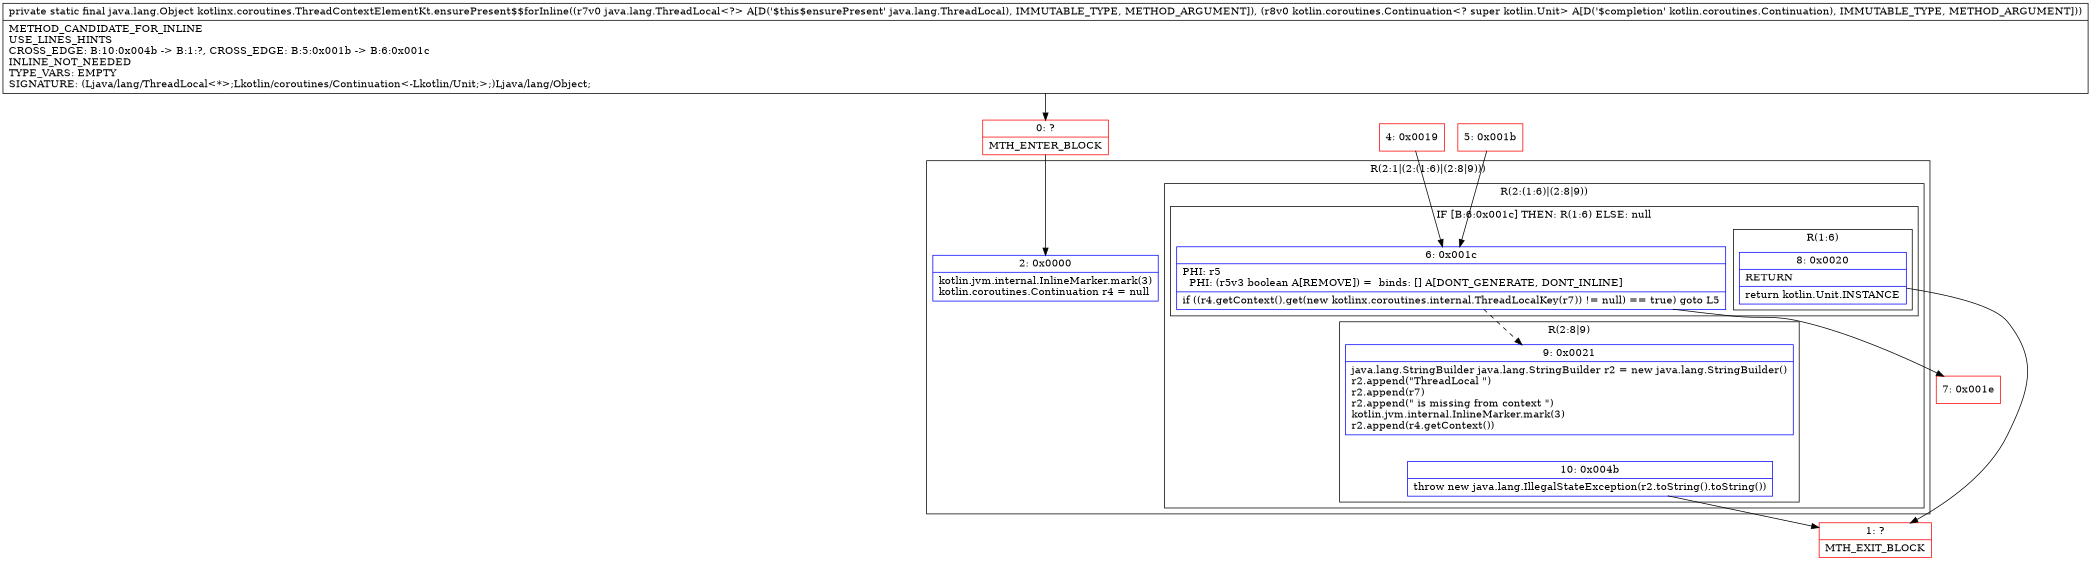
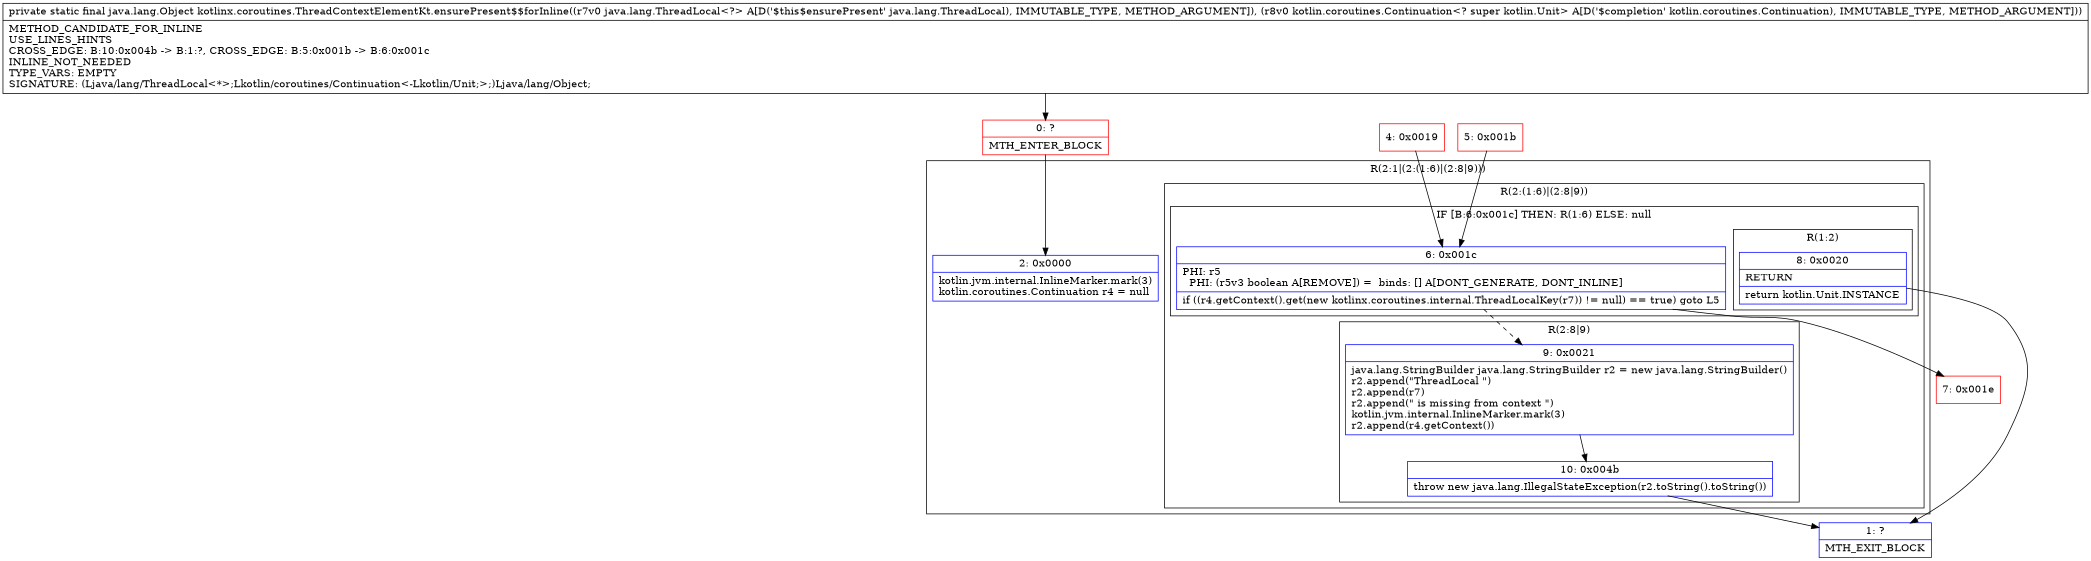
cluster "R(1:6)": label "R(1:6)" -> "R(1:2)"
edge "9: 0x0021" -> "10: 0x004b": added
node "1: ?": color red -> blue
